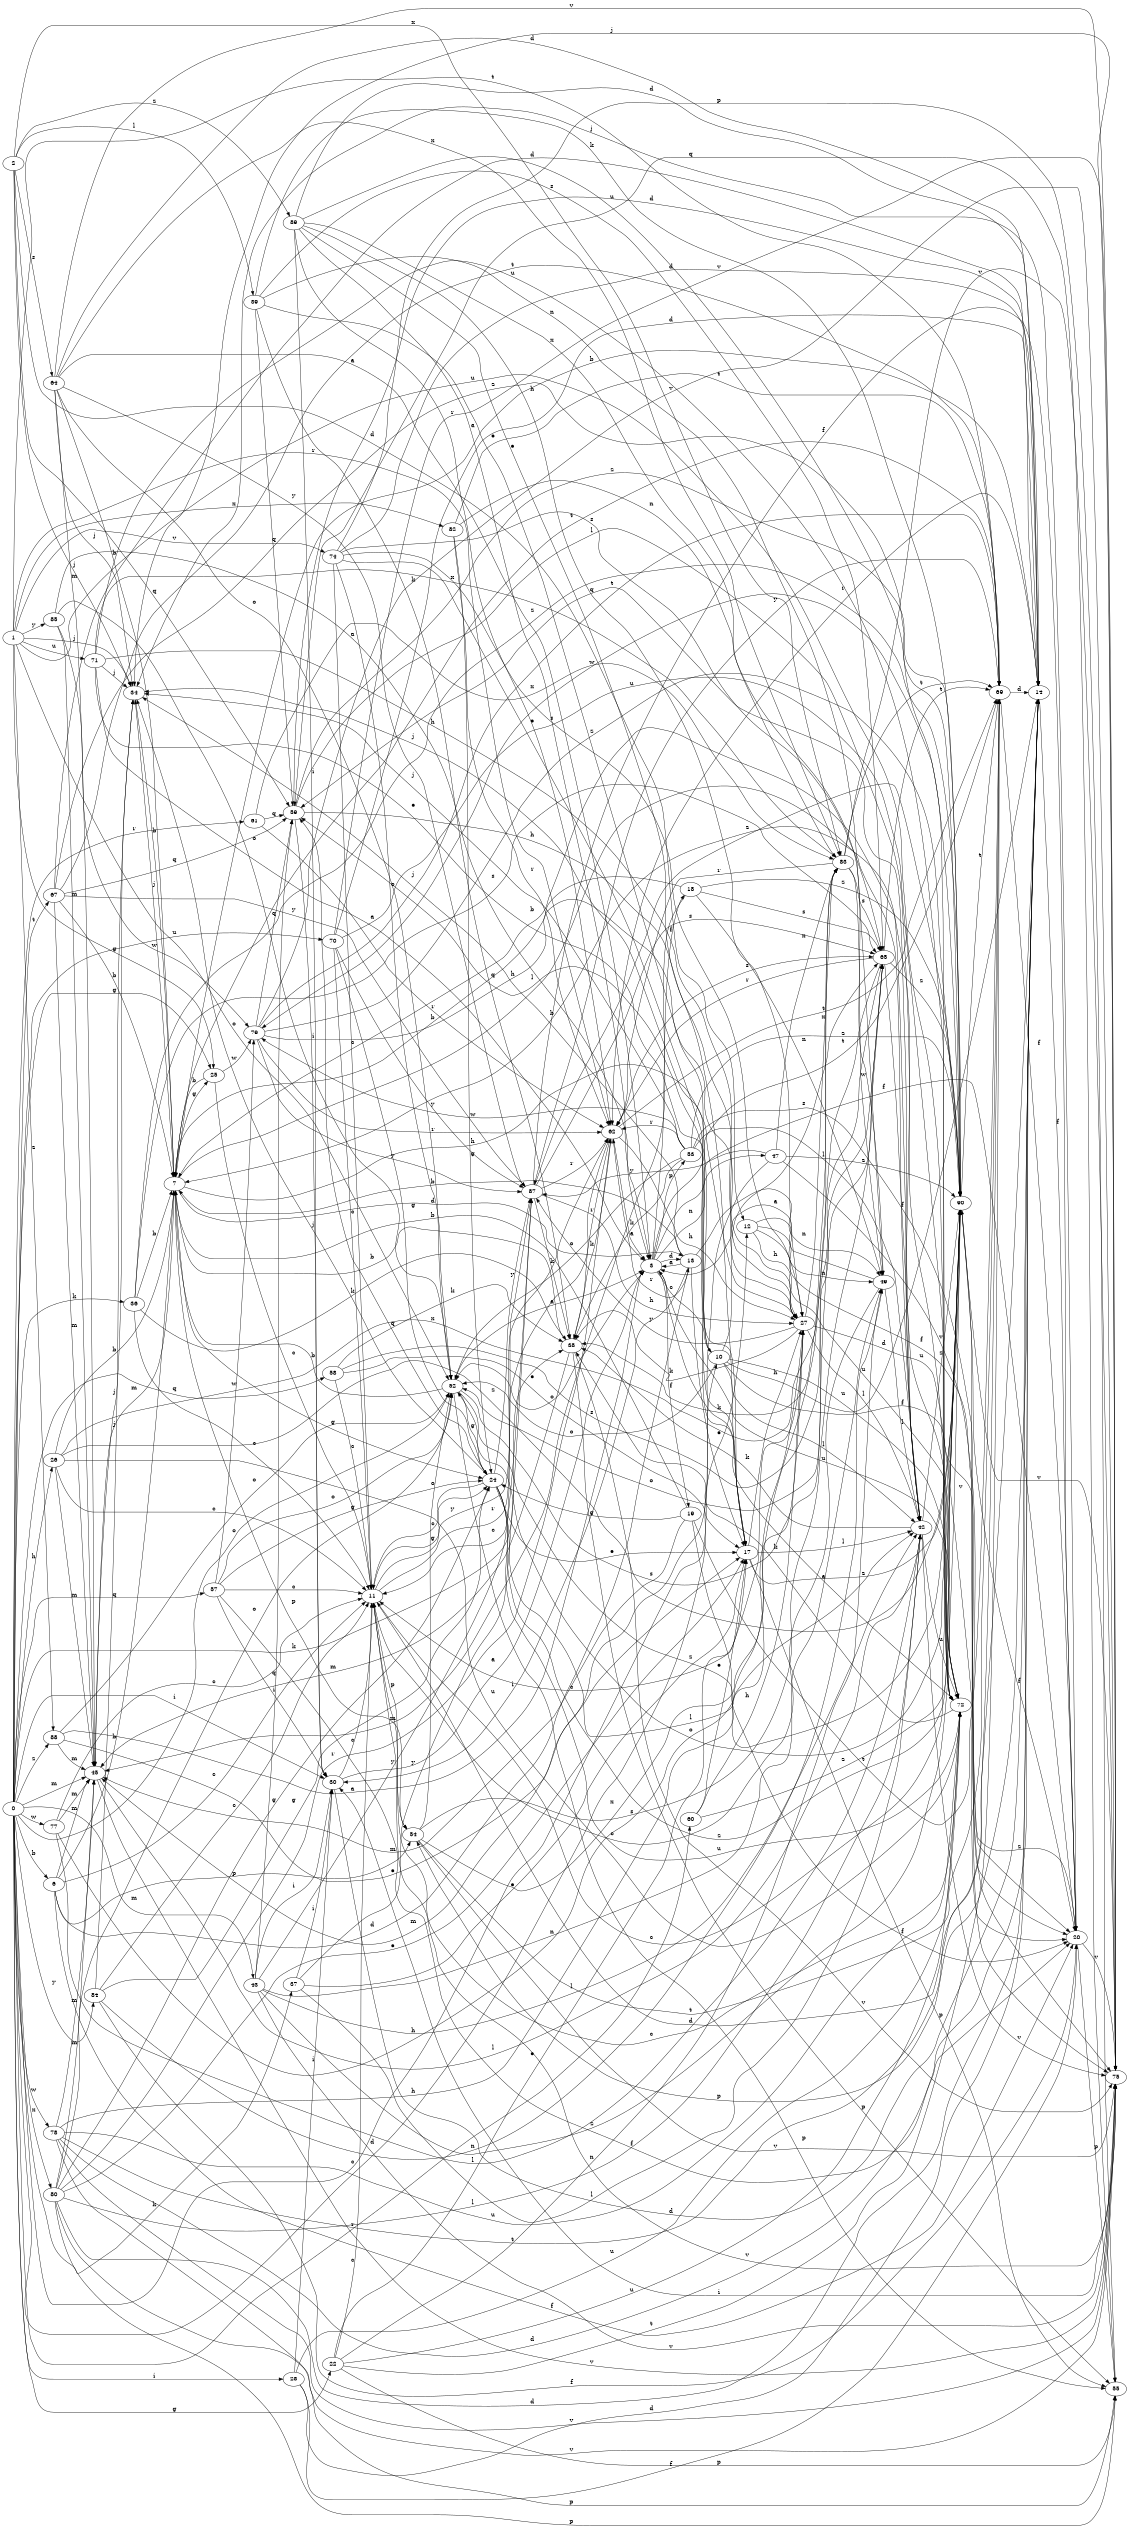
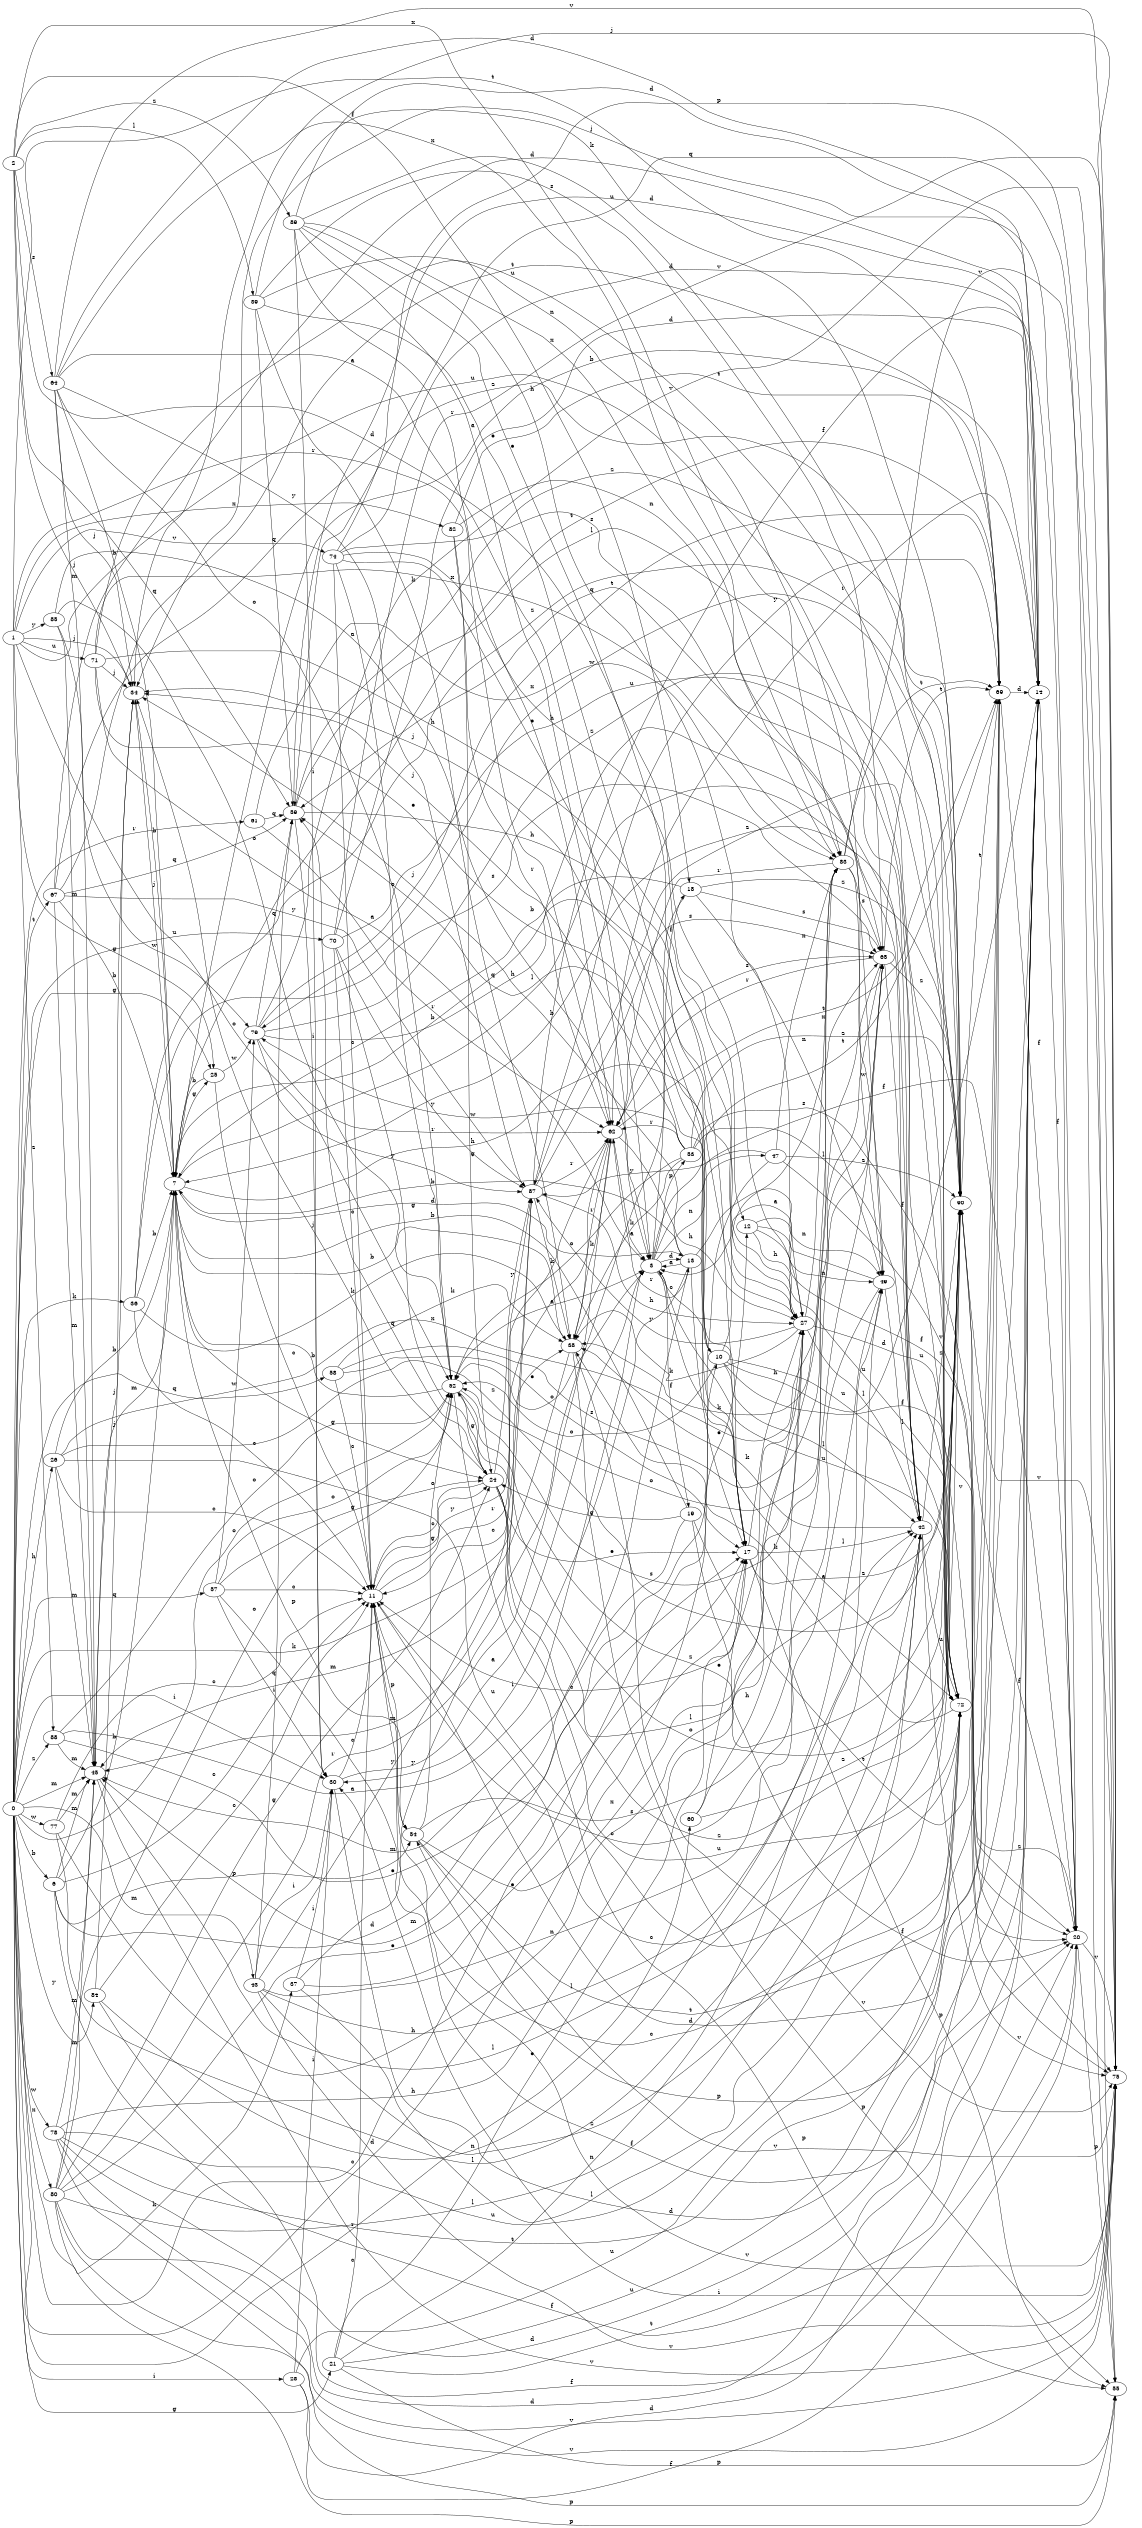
edge "2" -> "18": added, label "f"
edge "74" -> "27": label "s" -> "h"
edge "84" -> "24": removed, label "g"
node "22": label "22" -> "21"
